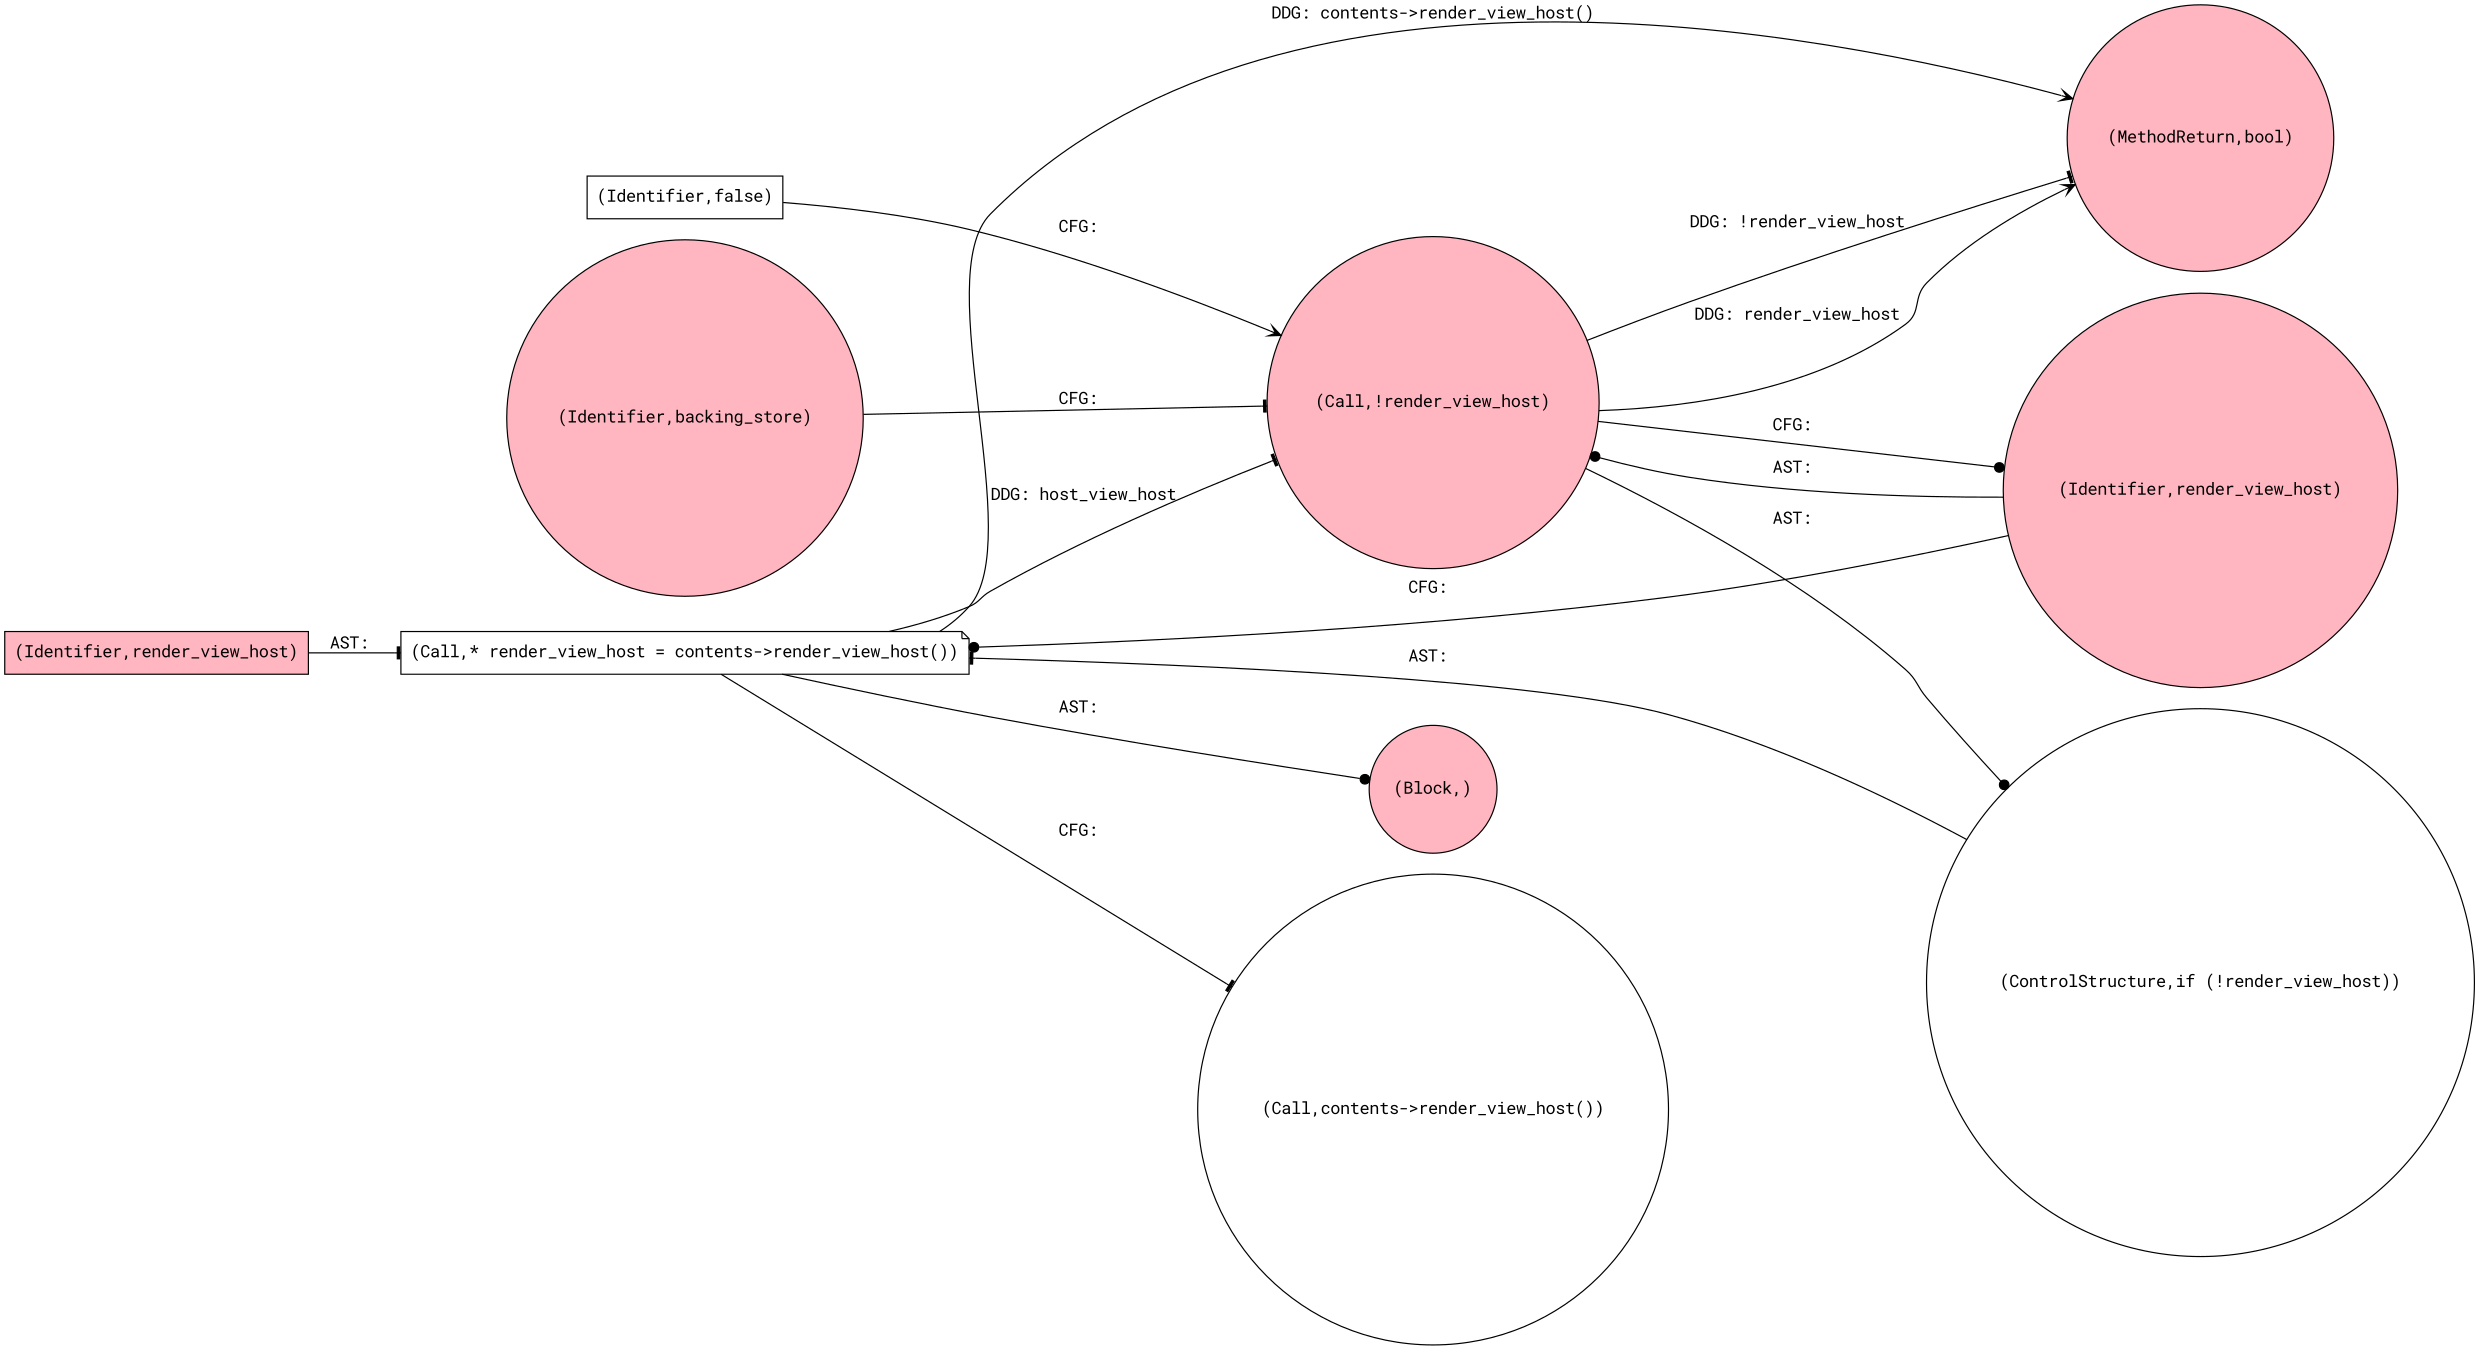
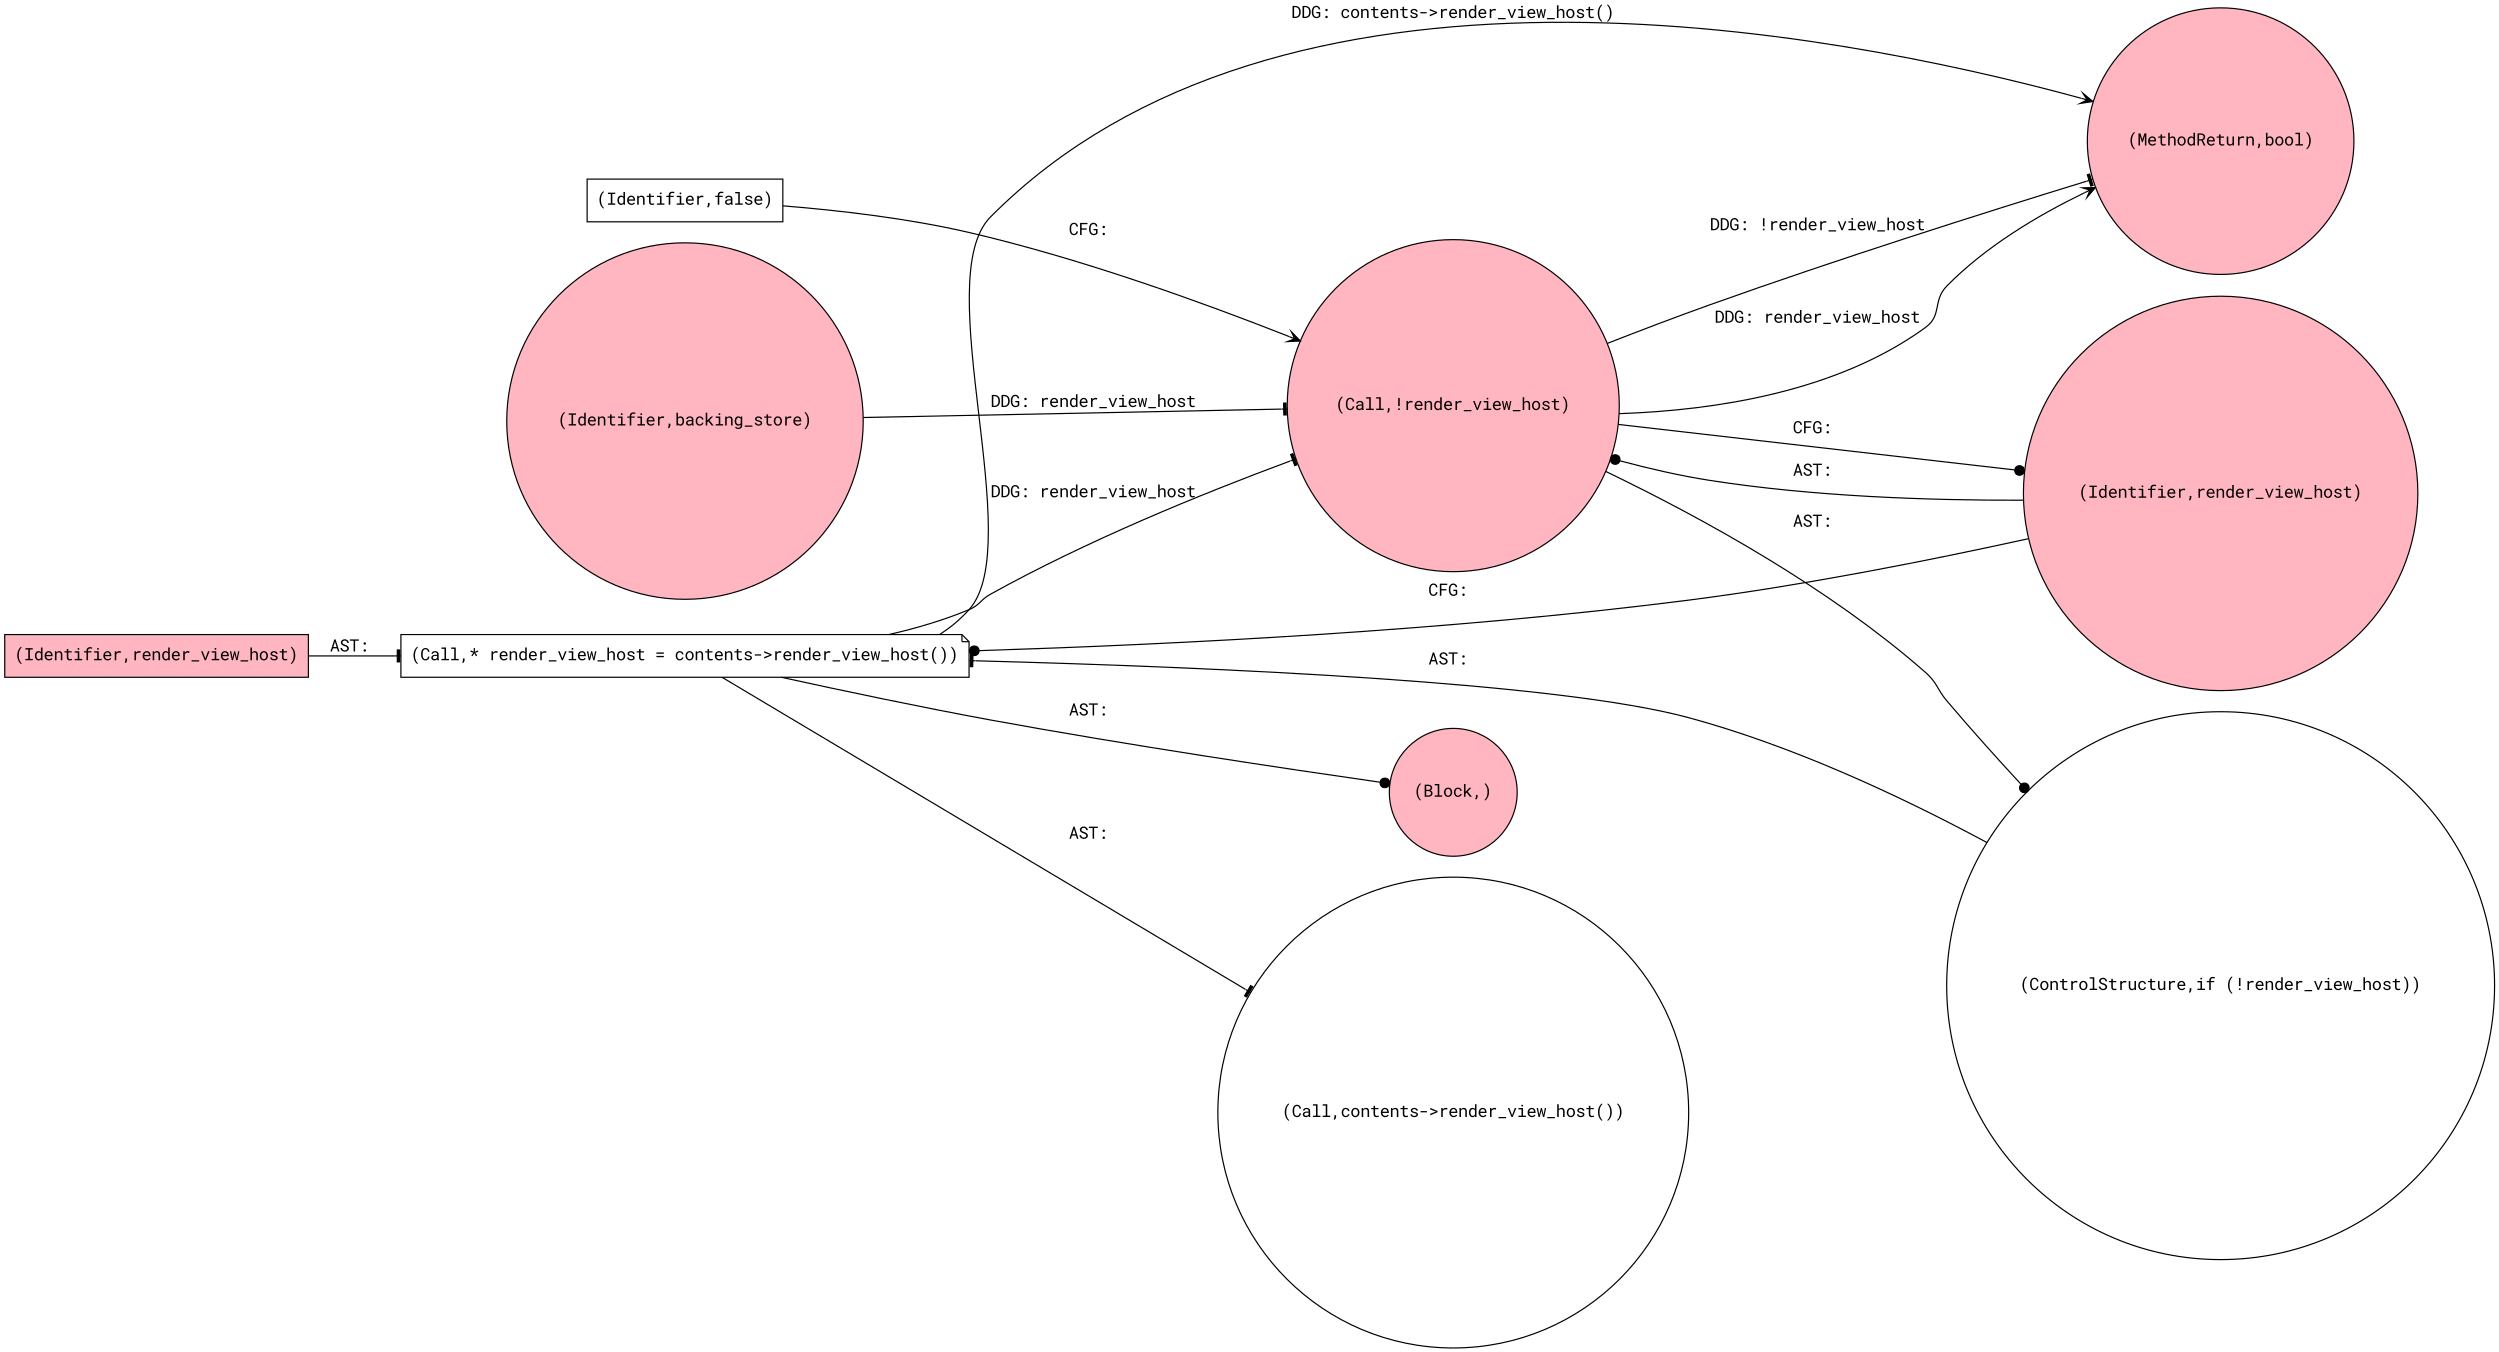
edge "(Identifier,backing_store)" -> "(Call,!render_view_host)": label "CFG: " -> "DDG: render_view_host"
edge "(Call,* render_view_host = contents->render_view_host())" -> "(Call,!render_view_host)": label "DDG: host_view_host" -> "DDG: render_view_host"
edge "(Call,* render_view_host = contents->render_view_host())" -> "(Call,contents->render_view_host())": label "CFG: " -> "AST: "
